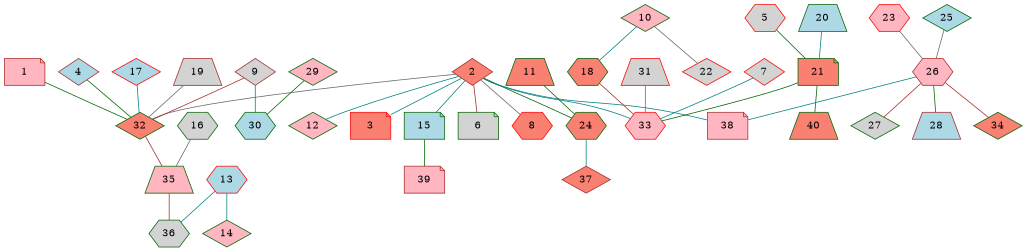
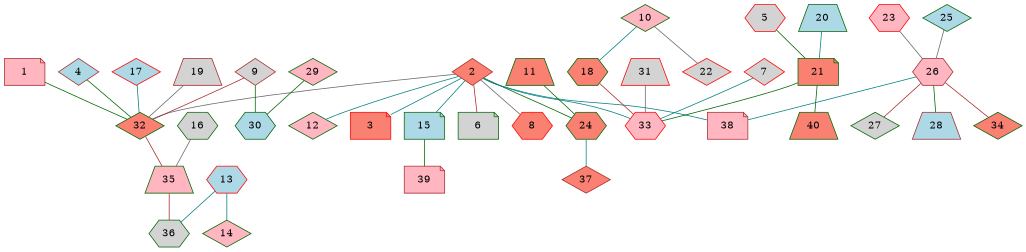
edge "9" -- "30": color teal -> darkgreen
